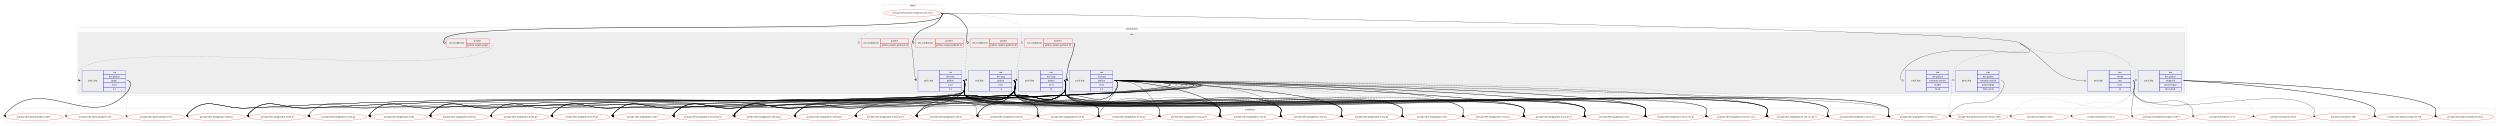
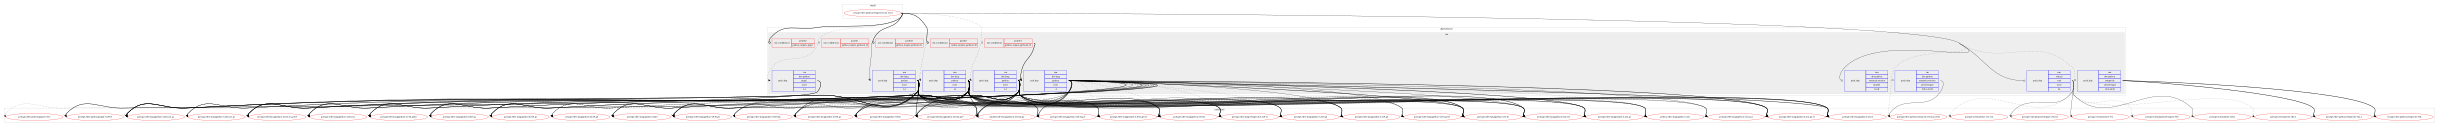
node "portage://dev-python/pypy3-7.3.16": removed
node "portage://dev-lang/python-3.11.9-r1": label "portage://dev-lang/python-3.11.9-r1" -> "portage://dev-lang/setuptools-3.11.9-r1"
node "portage://dev-lang/python-3.12.5": label "portage://dev-lang/python-3.12.5" -> "python://dev-lang/python-3.12.5"
node "portage://virtual/rust-1.79.0": label "portage://virtual/rust-1.79.0" -> "portage://virtual/greaterequal-1.79.0"
